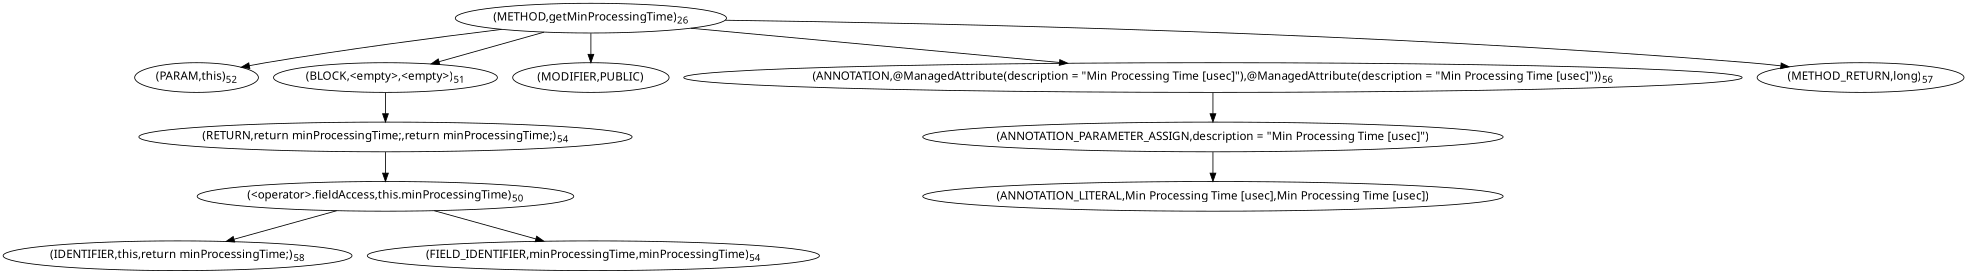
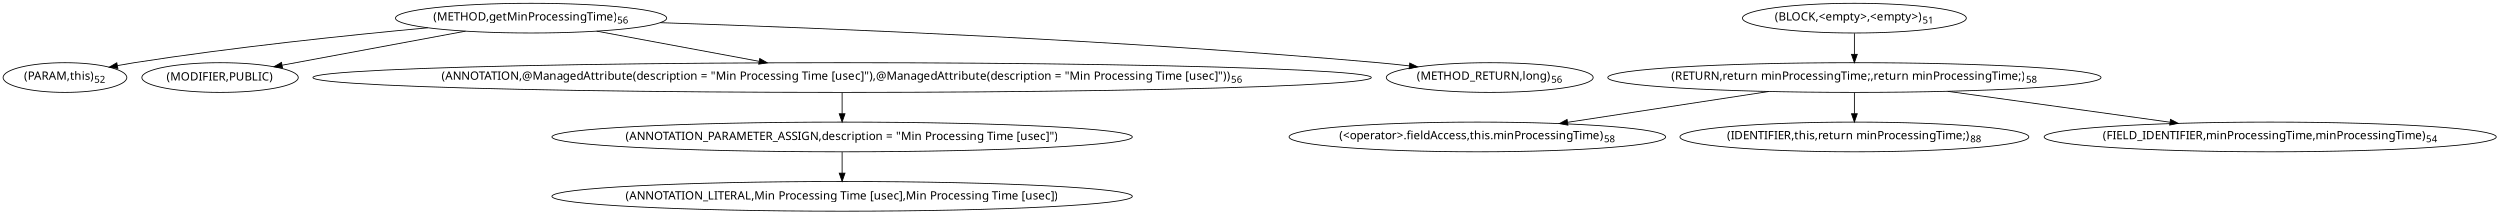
node "(METHOD,getMinProcessingTime)": text "26" -> "56"
edge "(METHOD,getMinProcessingTime)" -> "(BLOCK,<empty>,<empty>)": removed
node "(METHOD_RETURN,long)": text "57" -> "56"
node "(RETURN,return minProcessingTime;,return minProcessingTime;)": text "54" -> "58"
node "(<operator>.fieldAccess,this.minProcessingTime)": text "50" -> "58"
edge "(<operator>.fieldAccess,this.minProcessingTime)" -> "(IDENTIFIER,this,return minProcessingTime;)": now "(RETURN,return minProcessingTime;,return minProcessingTime;)" -> "(IDENTIFIER,this,return minProcessingTime;)"
edge "(<operator>.fieldAccess,this.minProcessingTime)" -> "(FIELD_IDENTIFIER,minProcessingTime,minProcessingTime)": now "(RETURN,return minProcessingTime;,return minProcessingTime;)" -> "(FIELD_IDENTIFIER,minProcessingTime,minProcessingTime)"
node "(IDENTIFIER,this,return minProcessingTime;)": text "58" -> "88"
